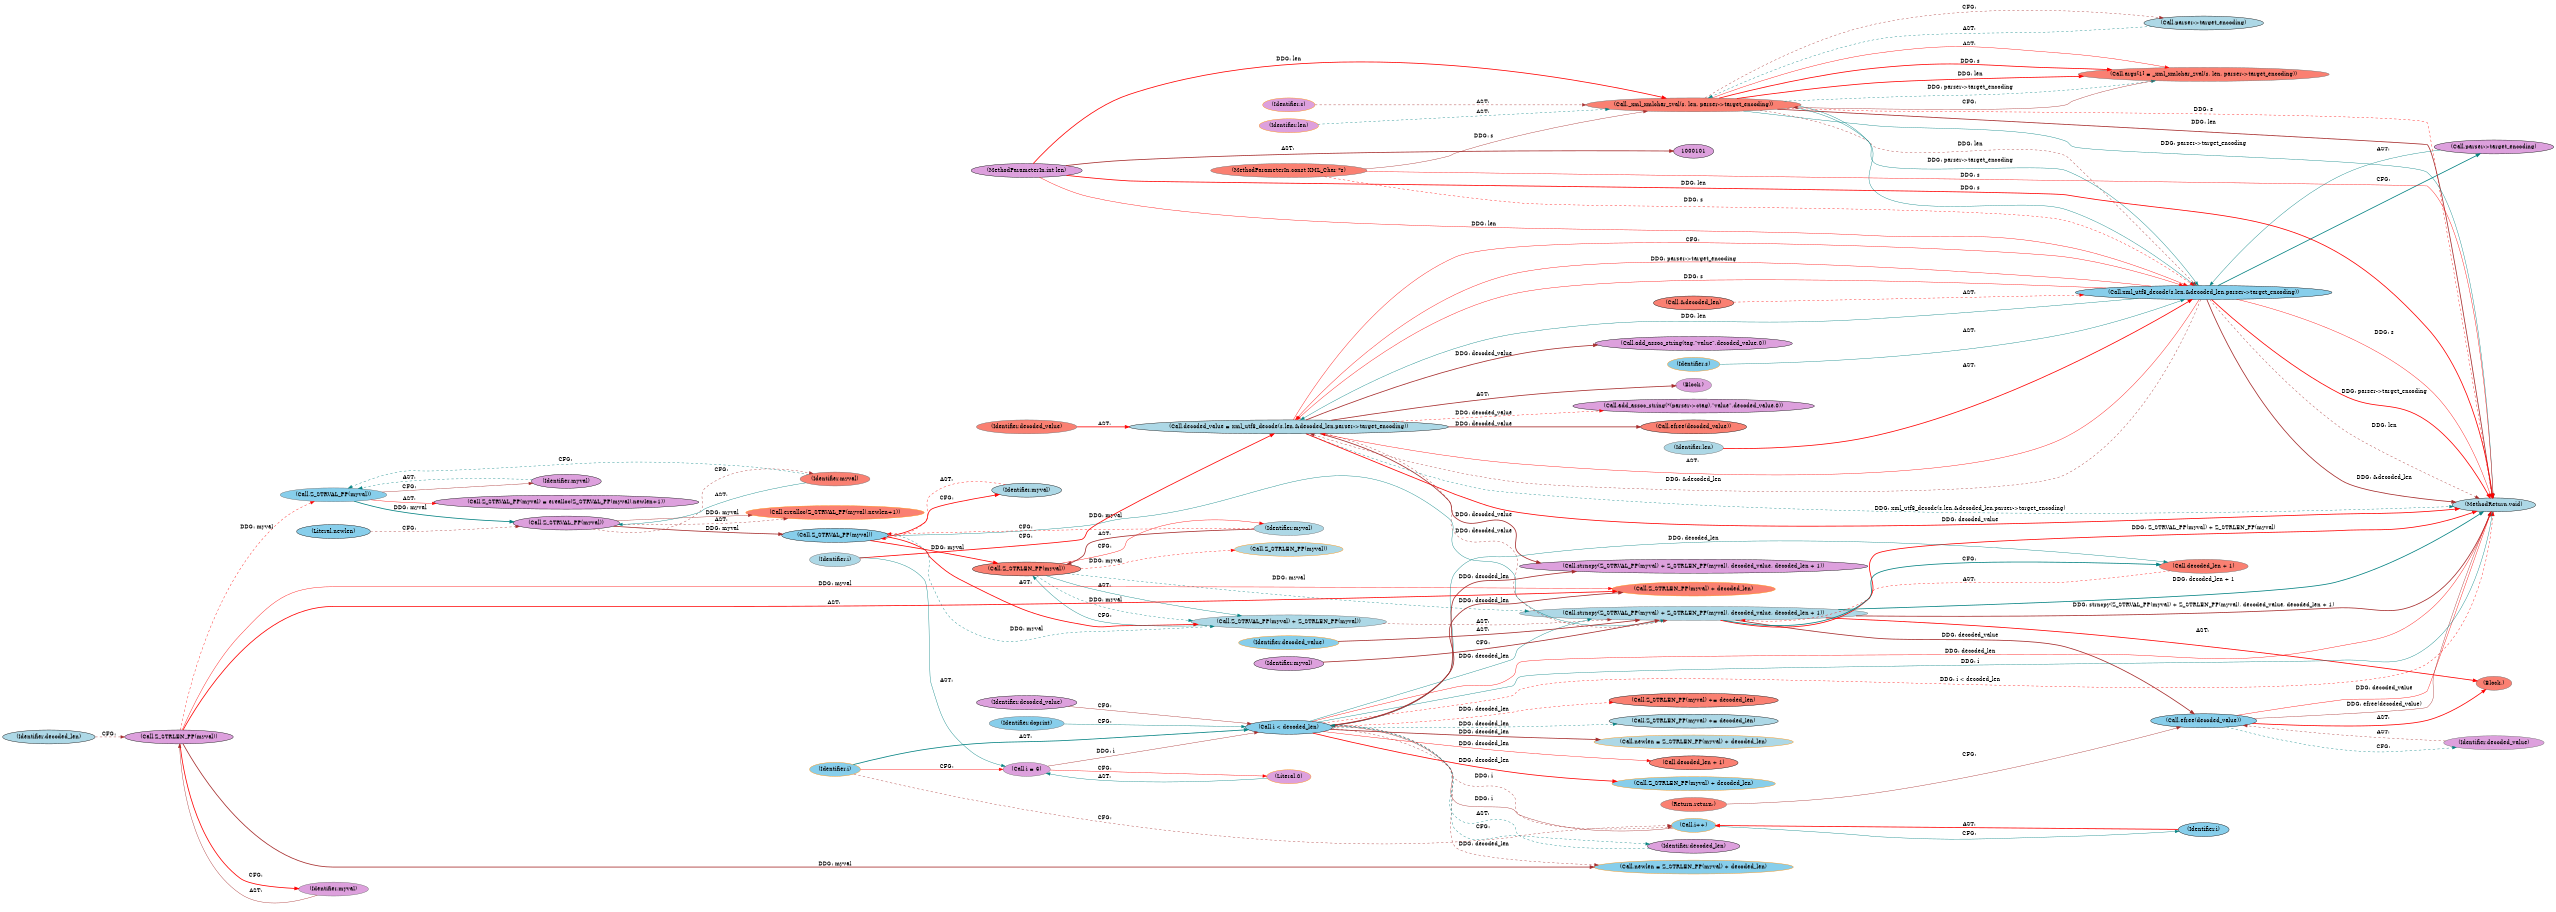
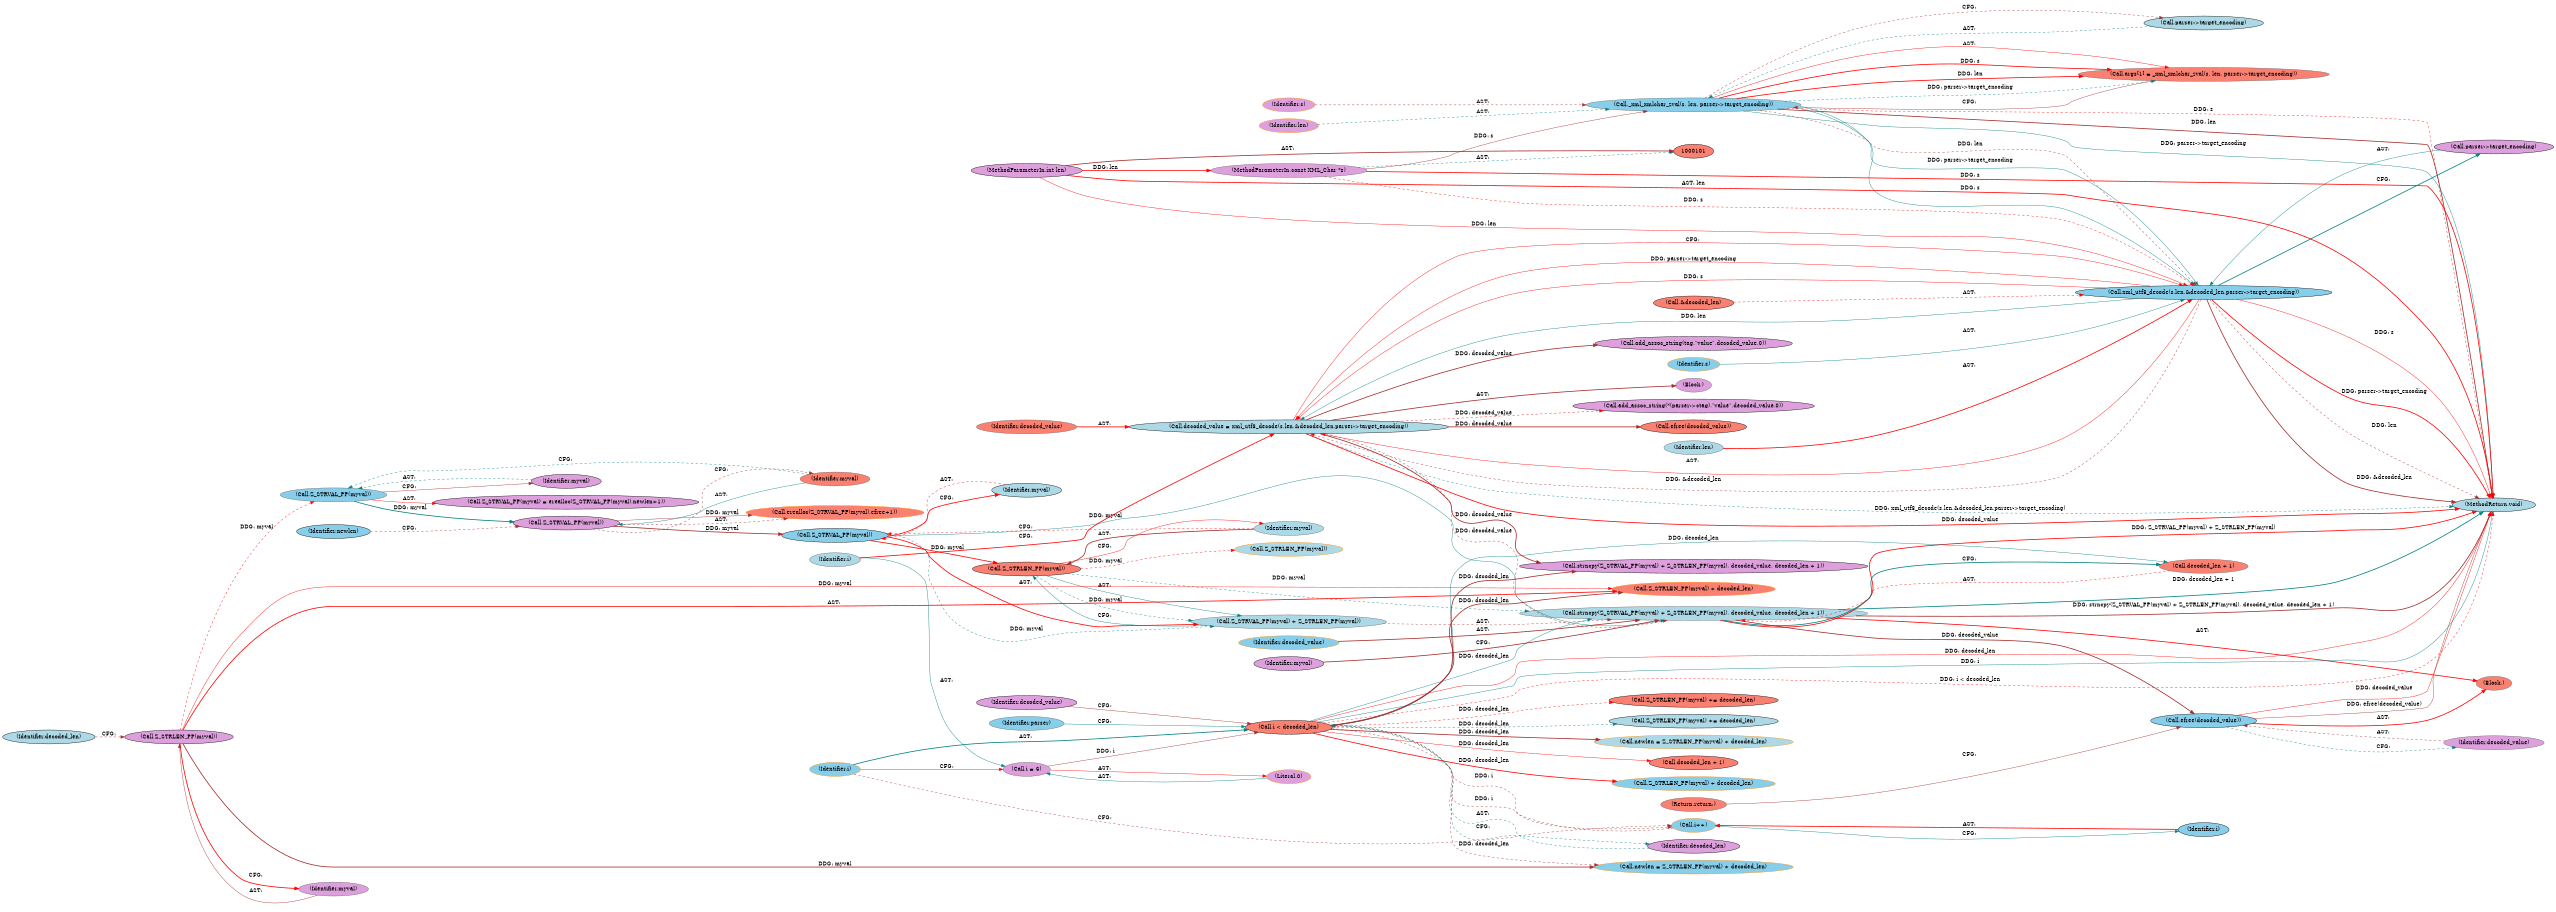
edge "(MethodParameterIn,int len)" -> "(Call,_xml_xmlchar_zval(s, len, parser->target_encoding))": now "(MethodParameterIn,int len)" -> "(MethodParameterIn,const XML_Char *s)"
node "(Call,_xml_xmlchar_zval(s, len, parser->target_encoding))": fillcolor salmon -> skyblue
node "1000101": fillcolor plum -> salmon
edge "(MethodParameterIn,const XML_Char *s)" -> "1000101": added, label "AST:"
node "(MethodParameterIn,const XML_Char *s)": fillcolor salmon -> plum
edge "(MethodParameterIn,const XML_Char *s)" -> "(MethodReturn,void)": style solid -> bold
edge "(MethodParameterIn,int len)" -> "(MethodReturn,void)": label "DDG: len" -> "AST: len"
node "(Call,erealloc(Z_STRVAL_PP(myval),newlen+1))": label "(Call,erealloc(Z_STRVAL_PP(myval),newlen+1))" -> "(Call,erealloc(Z_STRVAL_PP(myval),efree+1))"
node "(Literal,newlen)": label "(Literal,newlen)" -> "(Identifier,newlen)"
node "(Identifier,doprint)": label "(Identifier,doprint)" -> "(Identifier,parser)"
node "(Call,i < decoded_len)": fillcolor skyblue -> salmon
edge "(Call,i = 6)" -> "(Literal,0)": label "CFG: " -> "AST: "
edge "(Call,i++)" -> "(Call,i < decoded_len)": style solid -> dashed
